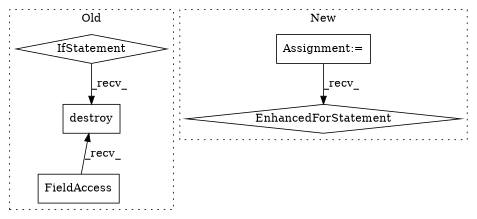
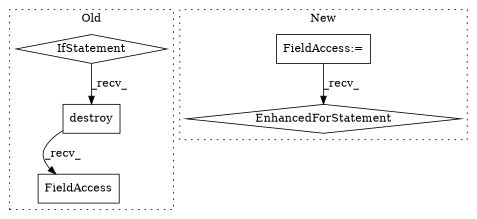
node "Assignment:=": label "Assignment:=" -> "FieldAccess:="
edge "FieldAccess" -> "destroy": reversed
